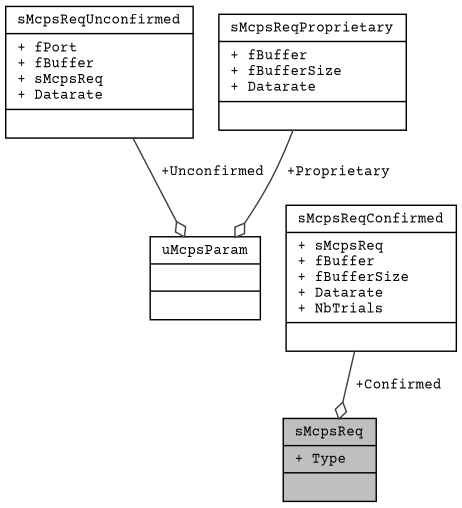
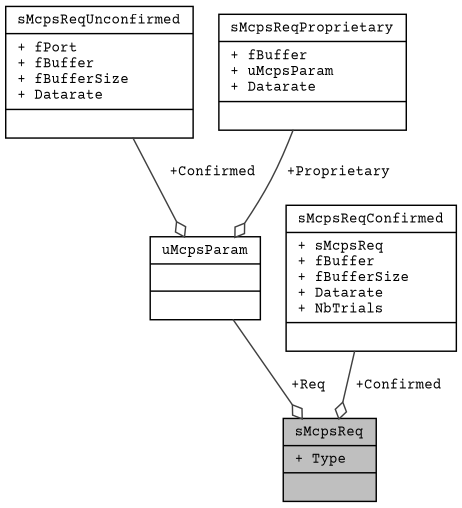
node "sMcpsReqProprietary": text "+ fBufferSize" -> "+ uMcpsParam"
node "sMcpsReqUnconfirmed": text "+ sMcpsReq" -> "+ fBufferSize"
edge "sMcpsReqUnconfirmed" -> "uMcpsParam": label " +Unconfirmed" -> " +Confirmed"
edge "uMcpsParam" -> "sMcpsReq": added, label "+Req"
